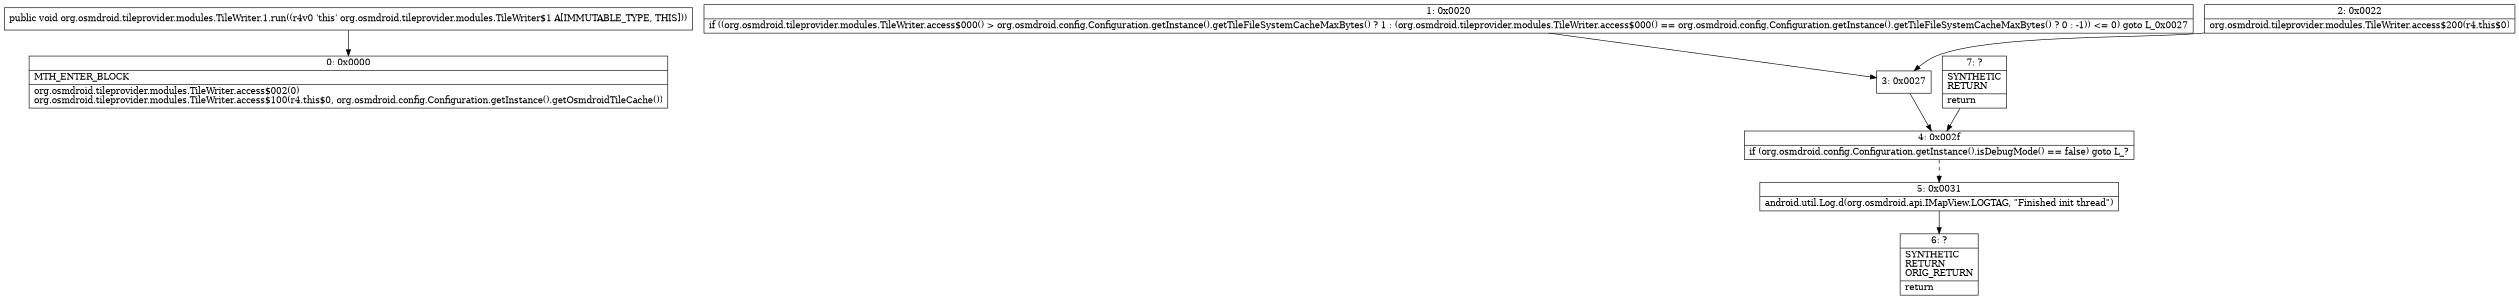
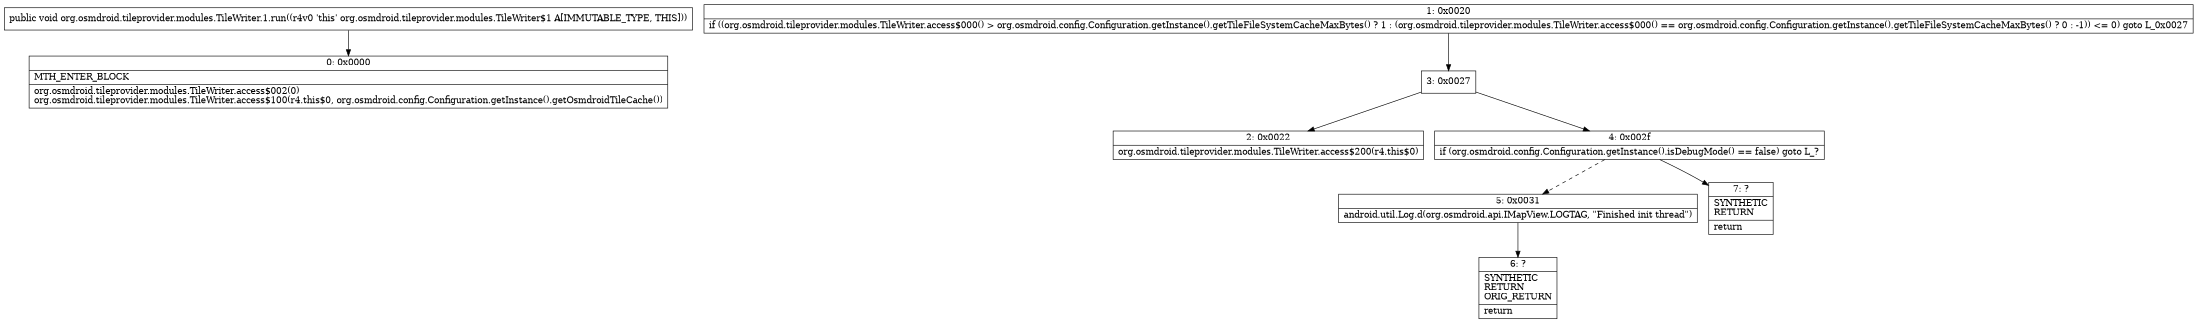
edge "2: 0x0022" -> "3: 0x0027": reversed
edge "7: ?" -> "4: 0x002f": reversed
